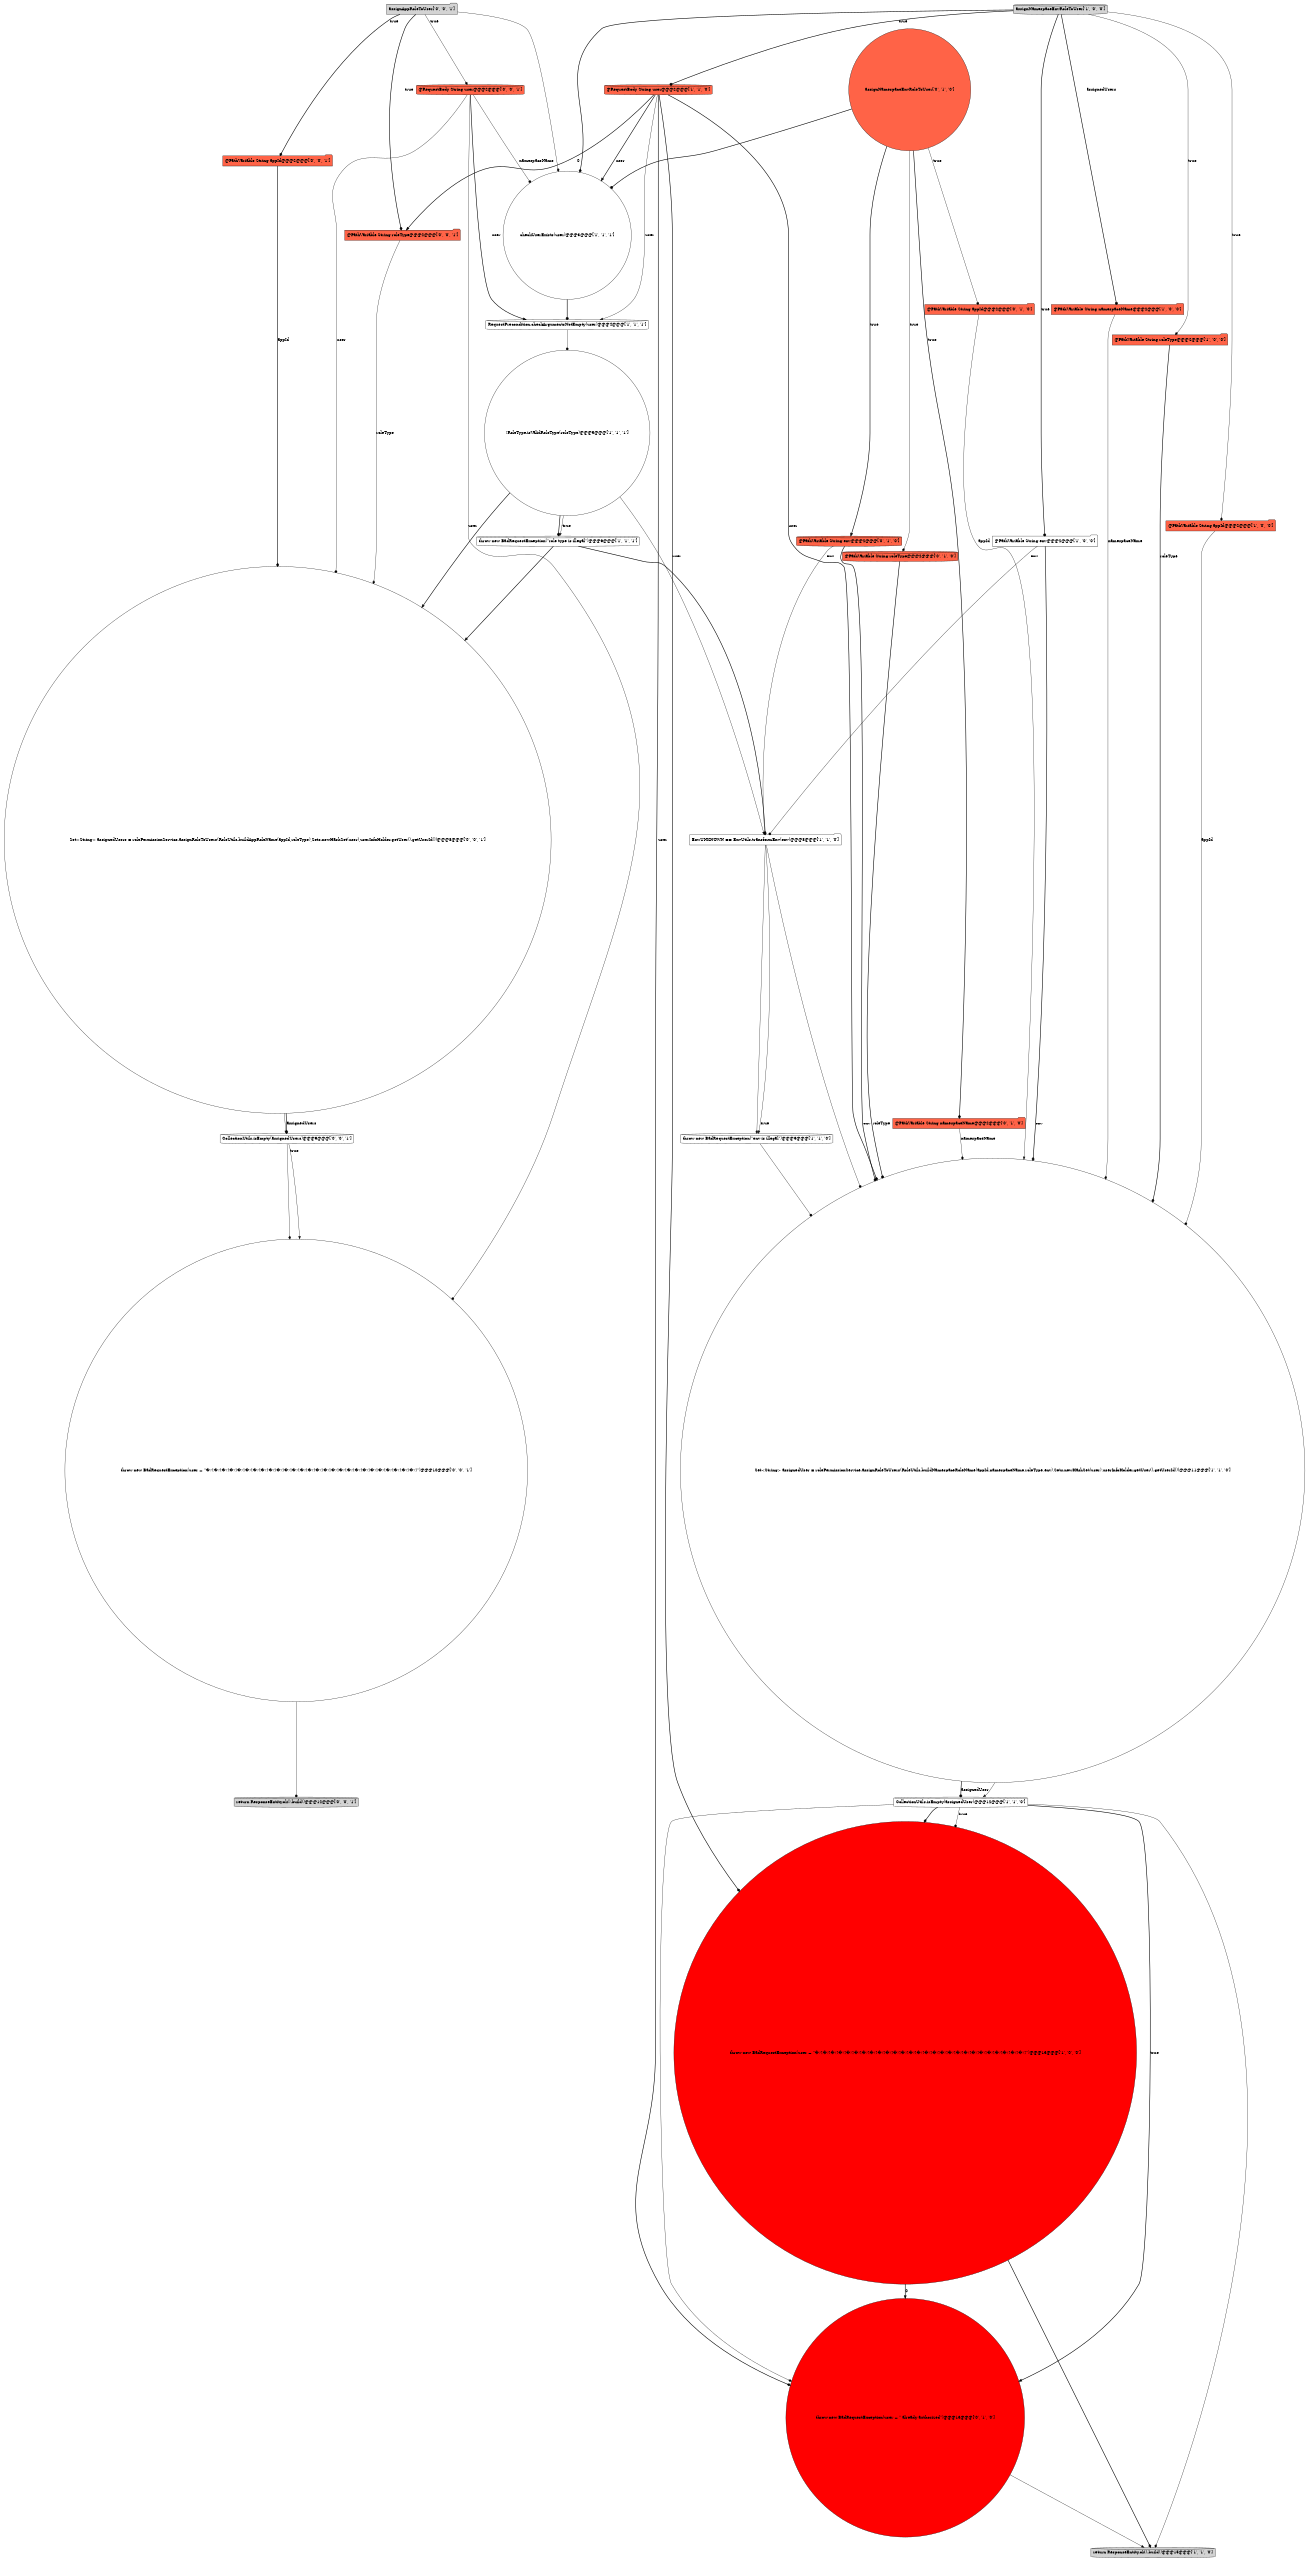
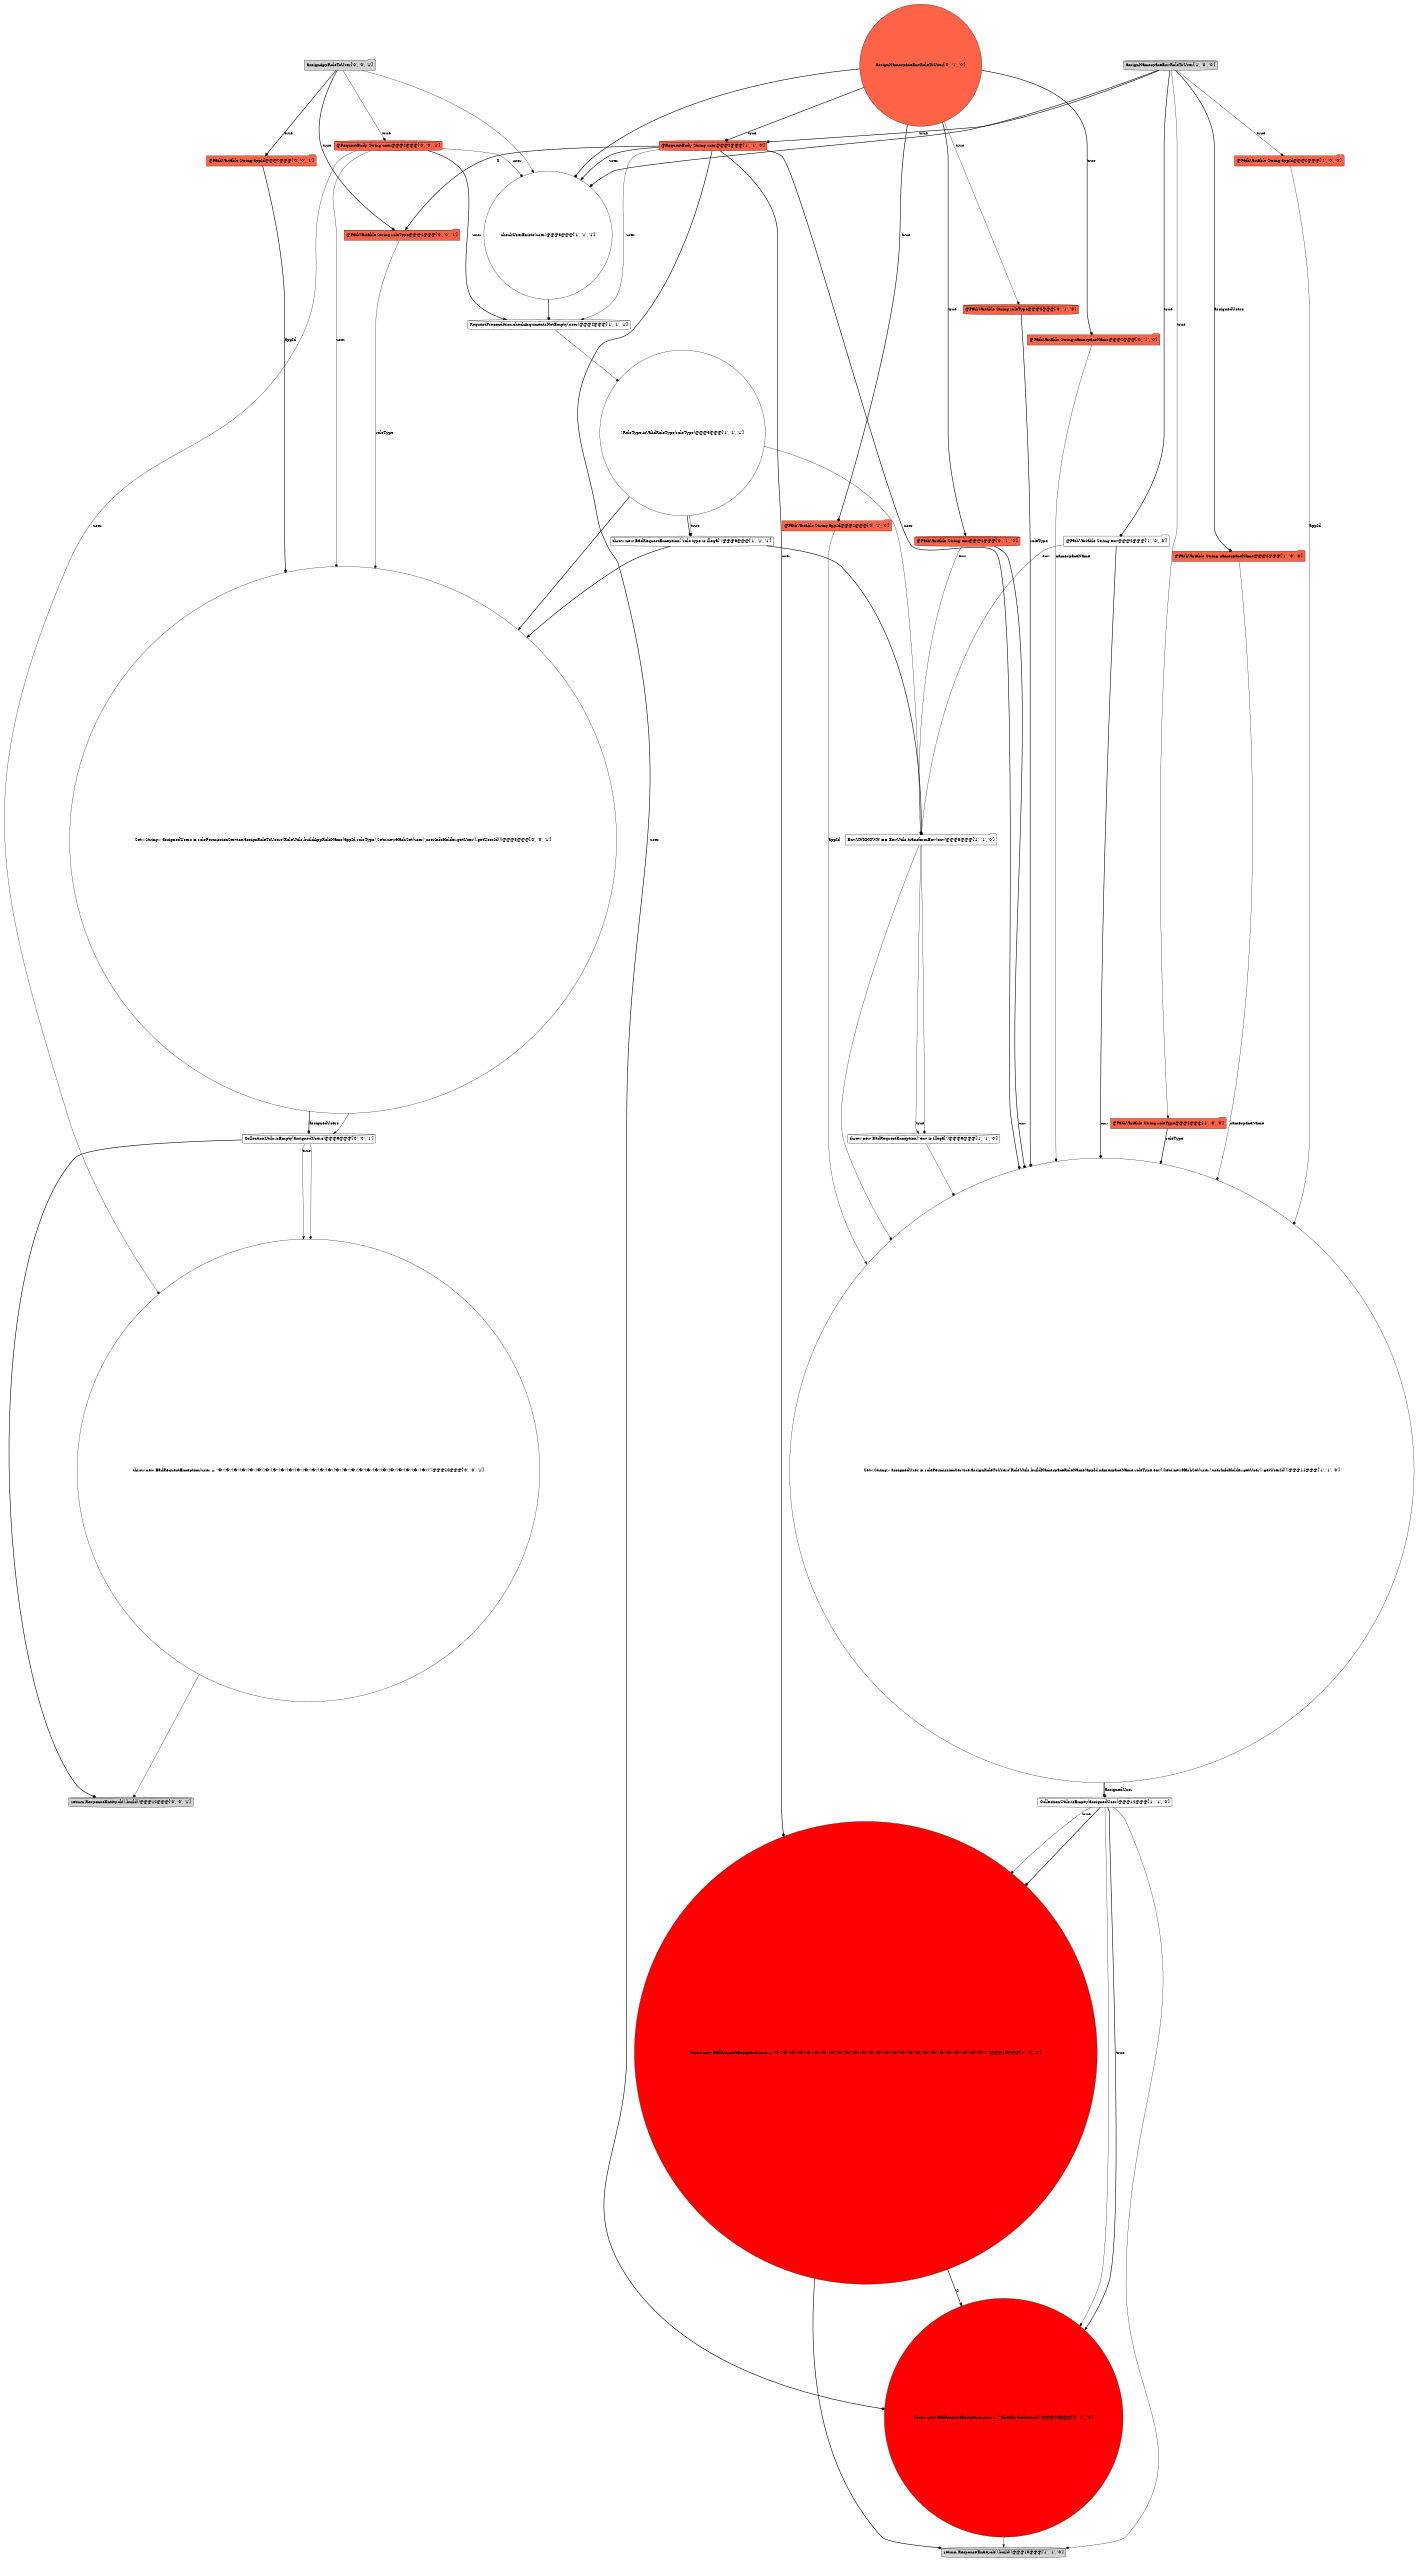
edge "assignNamespaceEnvRoleToUser['0', '1', '0']" -> "@RequestBody String user@@@2@@@['1', '1', '0']": added, label "true"
edge "@RequestBody String user@@@2@@@['0', '0', '1']" -> "checkUserExists(user)@@@3@@@['1', '1', '1']": label "namespaceName" -> "user"
edge "assignNamespaceEnvRoleToUser['0', '1', '0']" -> "@PathVariable String appId@@@2@@@['0', '1', '0']": style solid -> bold
edge "CollectionUtils.isEmpty(assignedUsers)@@@9@@@['0', '0', '1']" -> "return ResponseEntity.ok().build()@@@12@@@['0', '0', '1']": added
